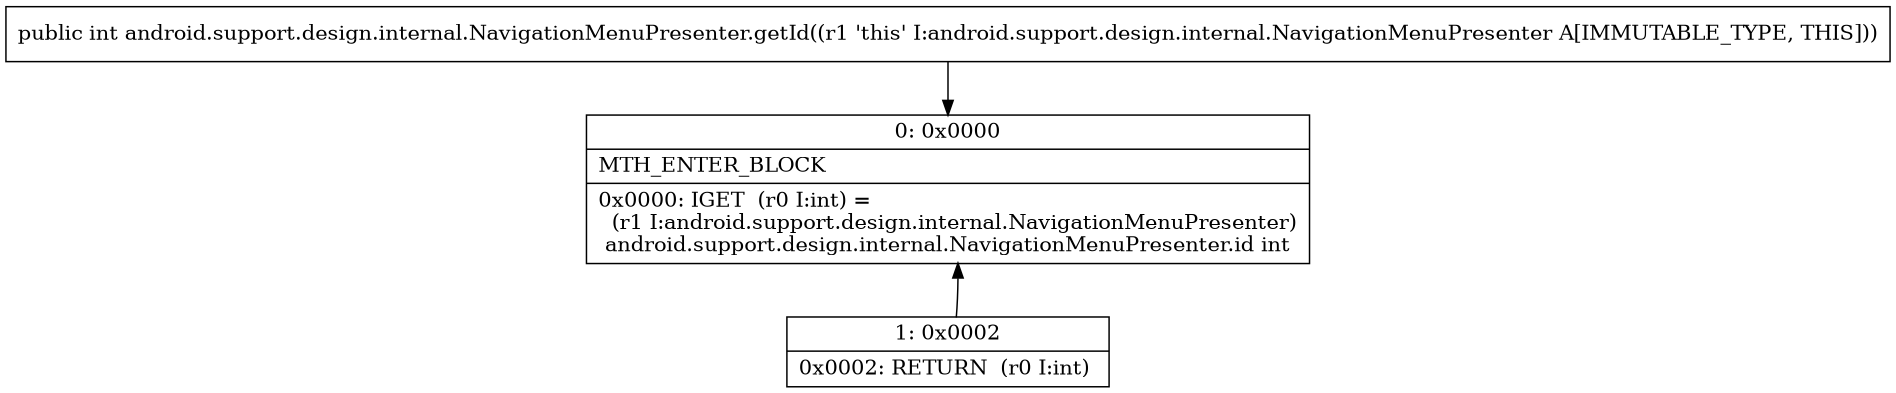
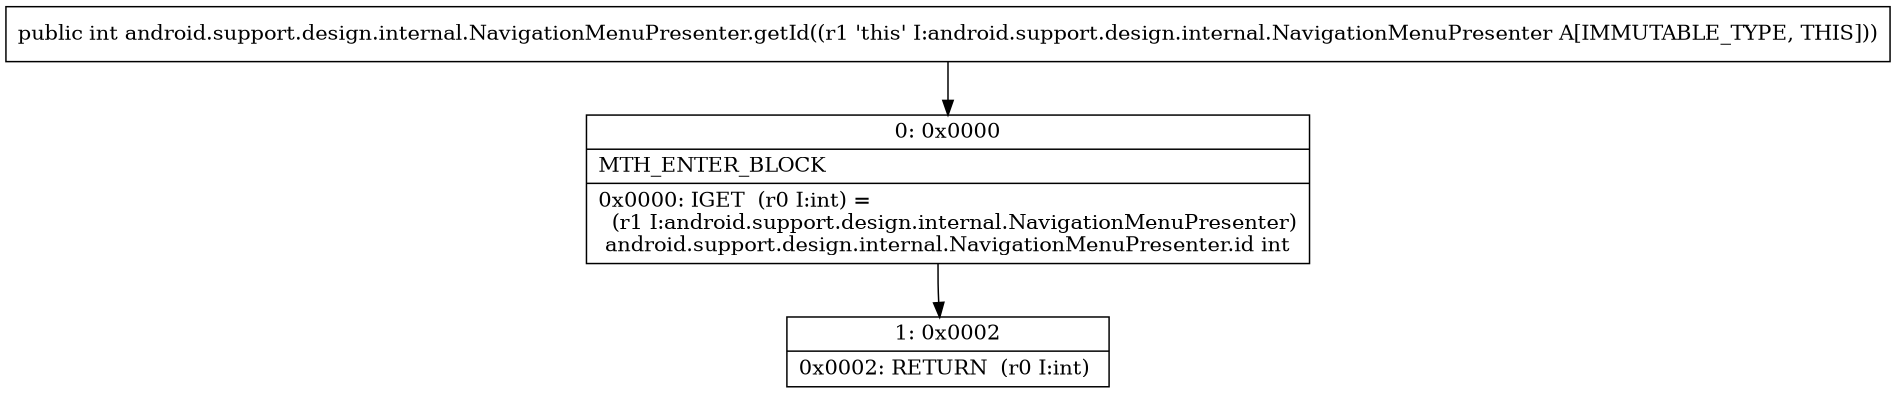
edge "1: 0x0002" -> "0: 0x0000": reversed
